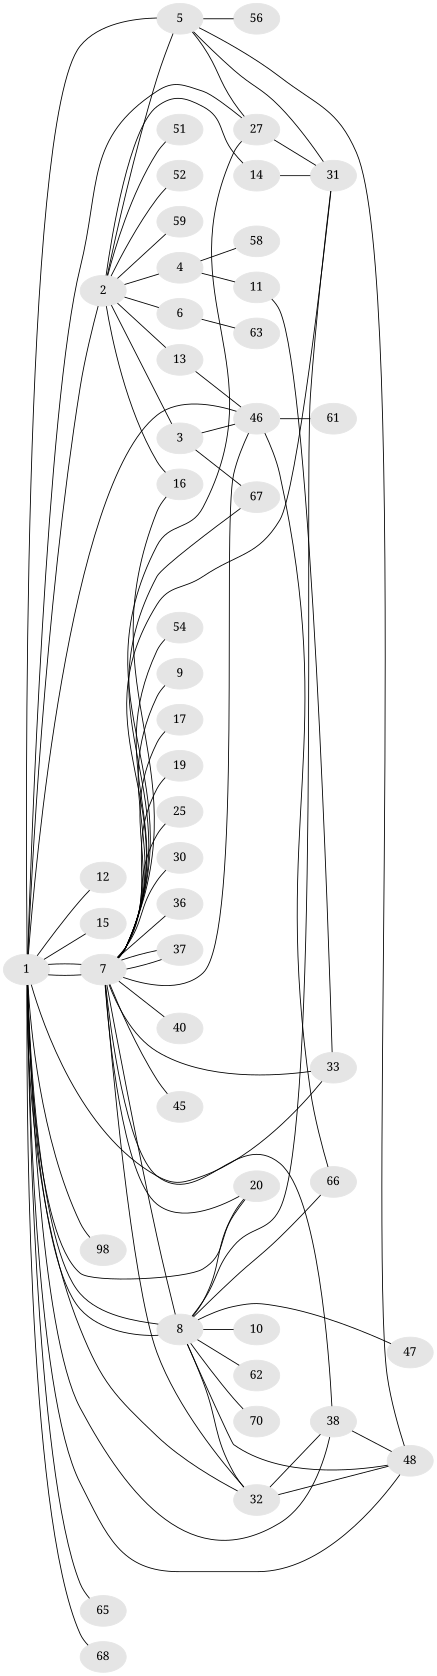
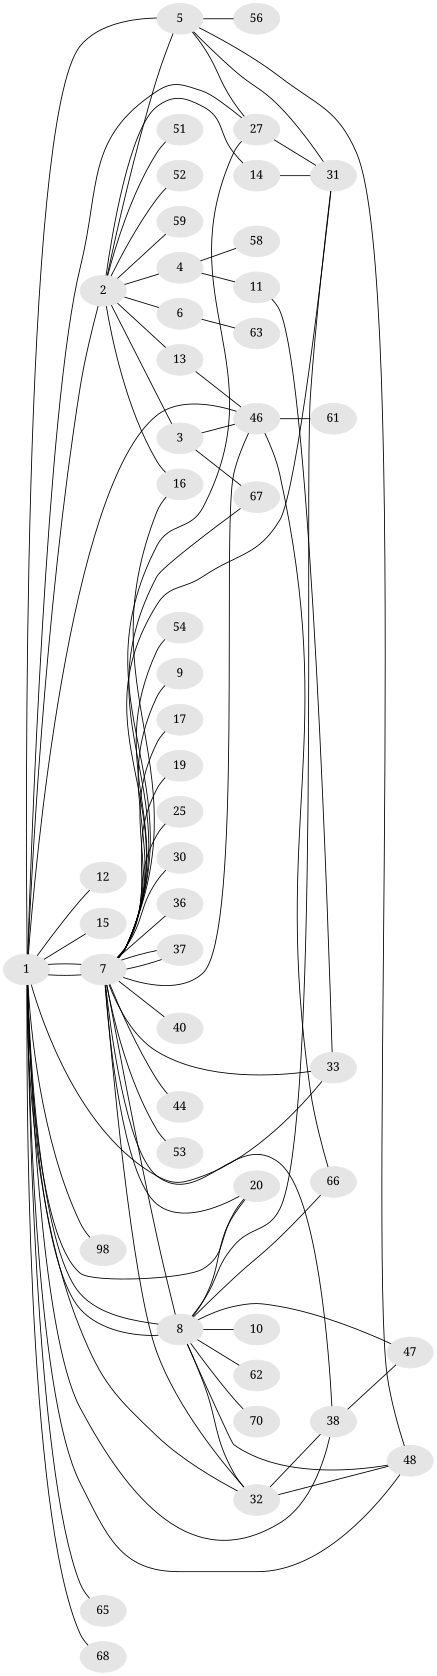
node "45": label "45" -> "44"
node "53": added
edge "38" -- "48": now "38" -- "47"
